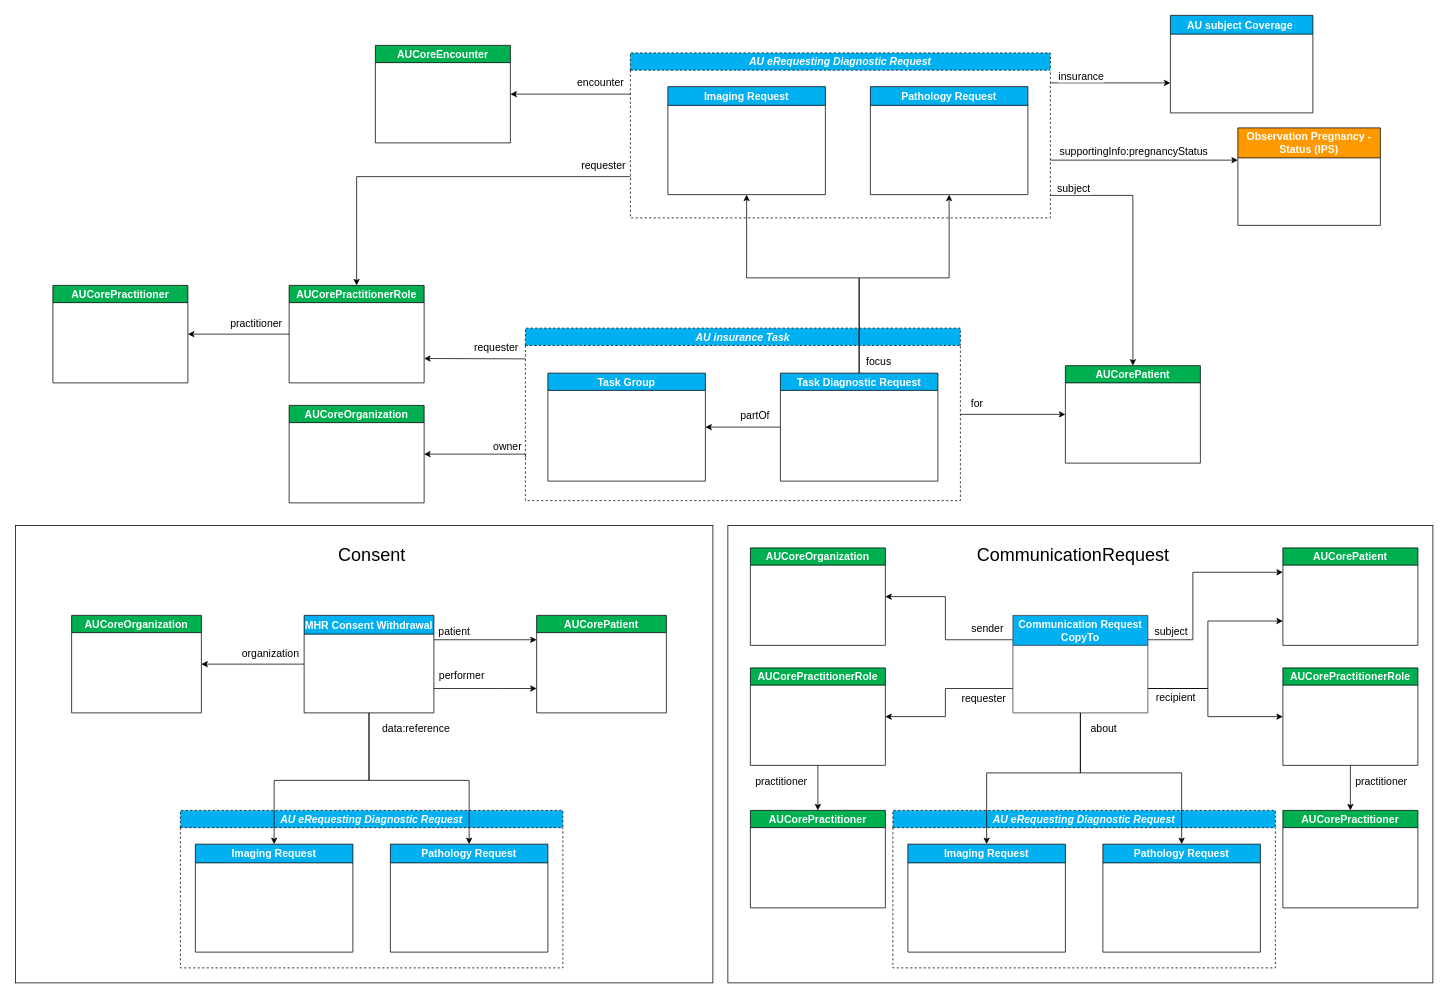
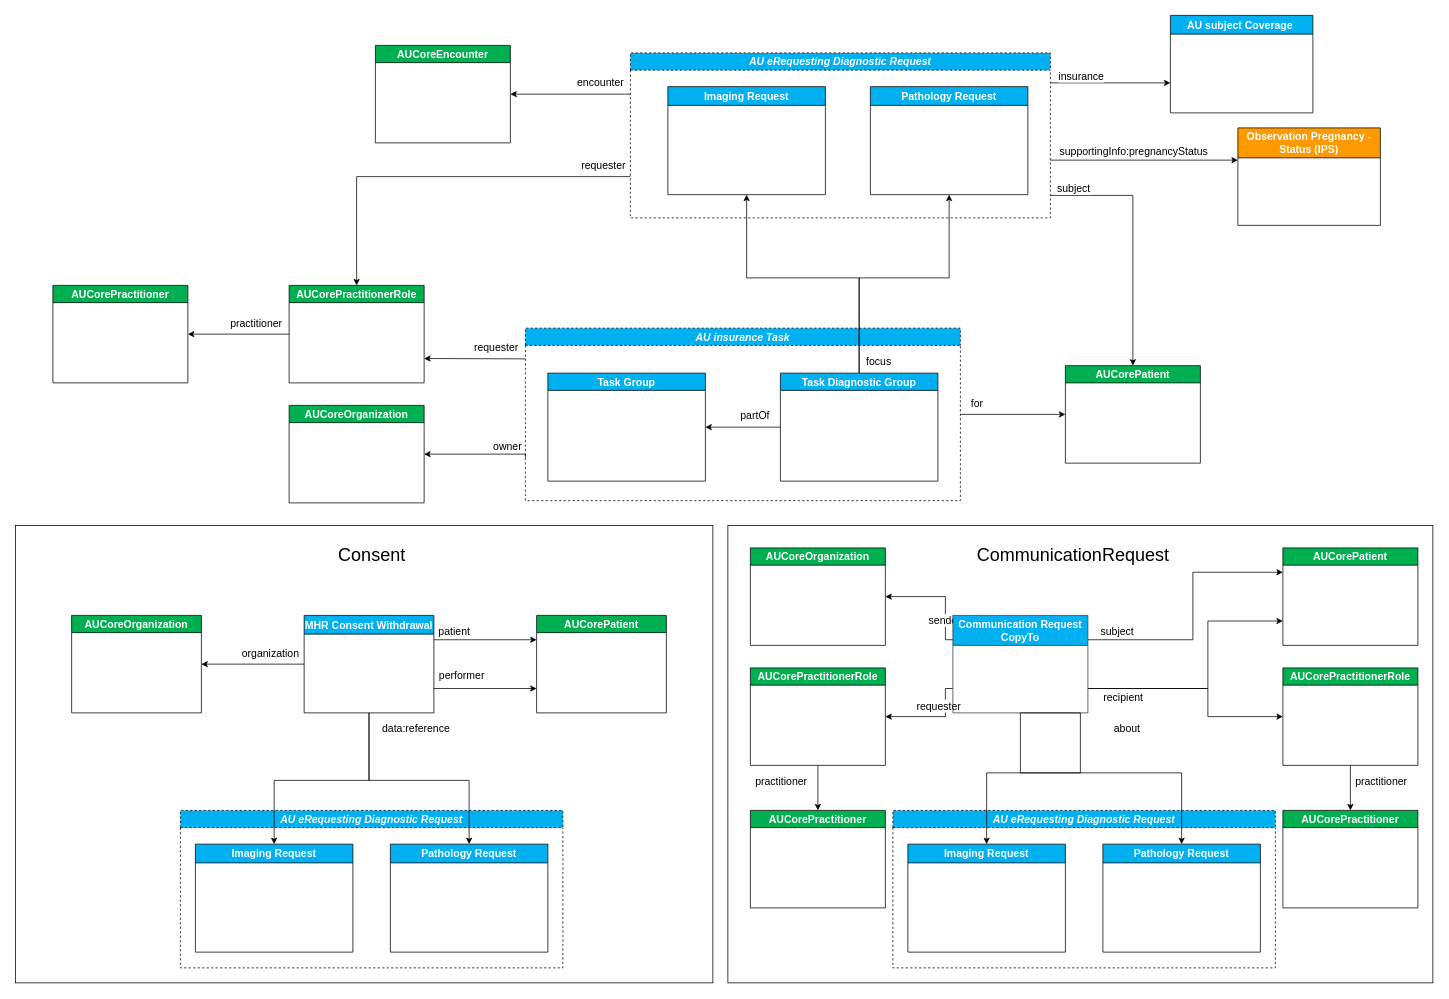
node "Task Diagnostic Request": label "Task Diagnostic Request" -> "Task Diagnostic Group"
node "Communication Request CopyTo": moved (1080, 664) -> (1020, 664)
